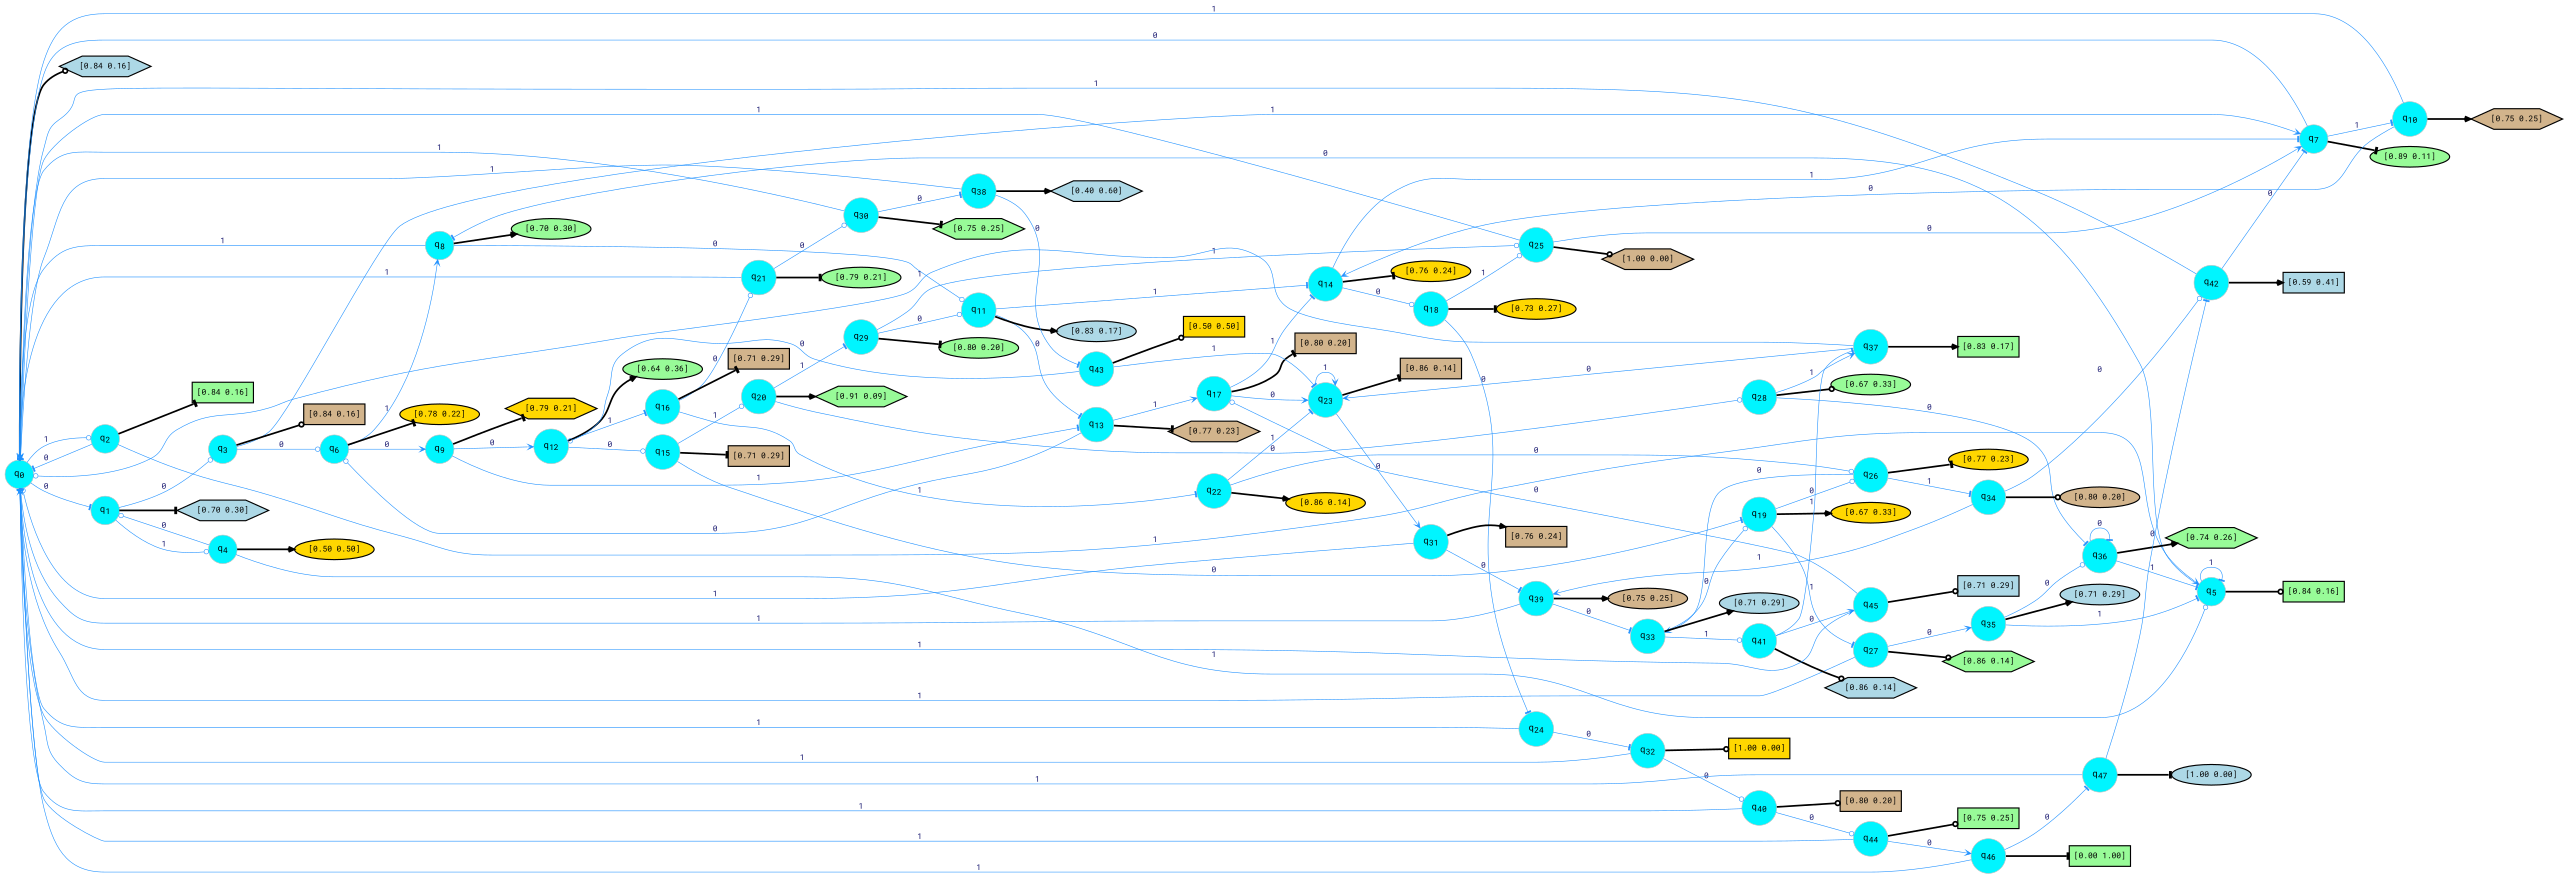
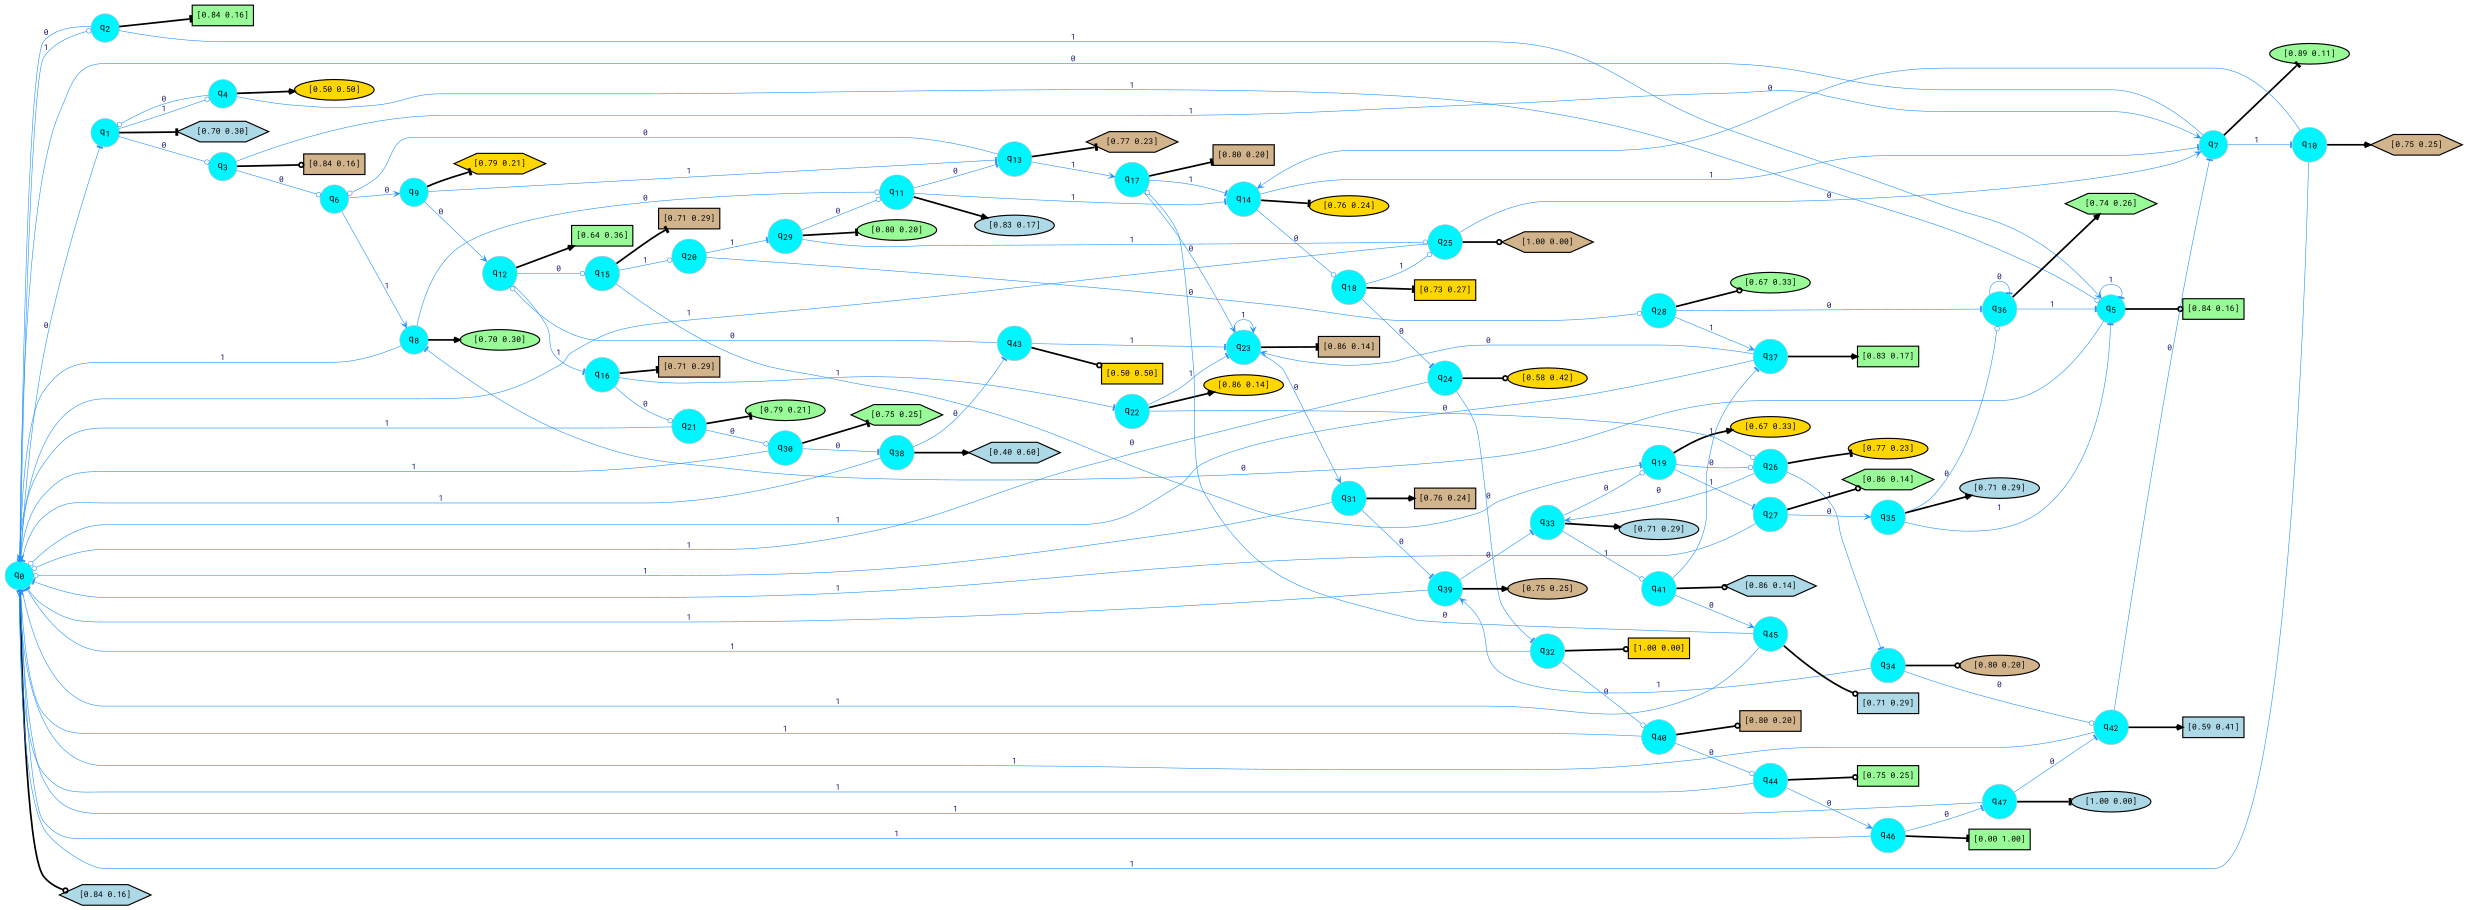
node "[0.73 0.27]": shape ellipse -> box
node "[0.64 0.36]": shape ellipse -> box
node "[0.58 0.42]": added
node "[0.91 0.09]": removed
node "[0.78 0.22]": removed
